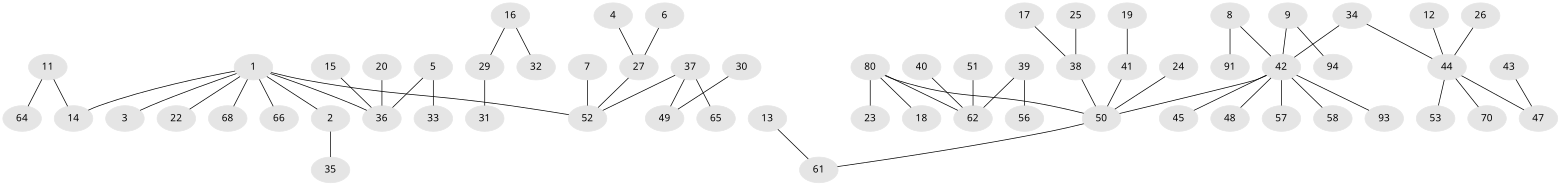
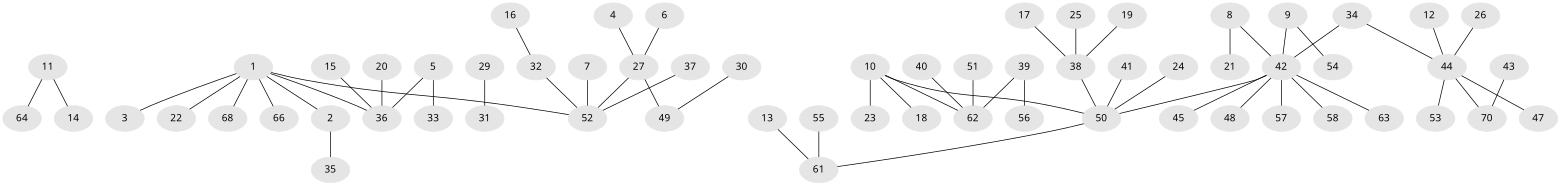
edge "16" -- "29": removed
edge "19" -- "41": now "19" -- "38"
node "80": label "80" -> "10"
node "91": label "91" -> "21"
node "94": label "94" -> "54"
edge "1" -- "14": removed
edge "32" -- "52": added
edge "37" -- "49": now "27" -- "49"
edge "43" -- "47": now "43" -- "70"
node "65": removed
node "55": added
node "93": label "93" -> "63"
